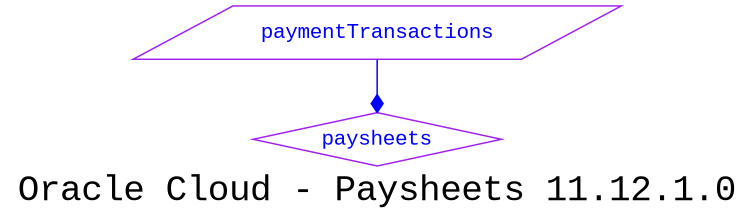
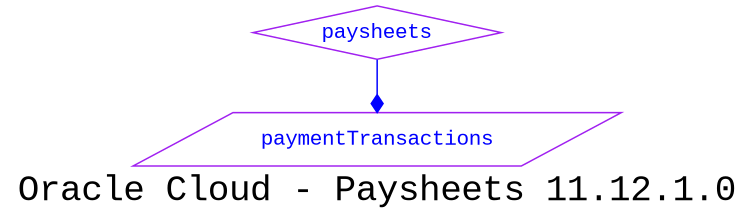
edge "paymentTransactions" -> "paysheets": reversed
